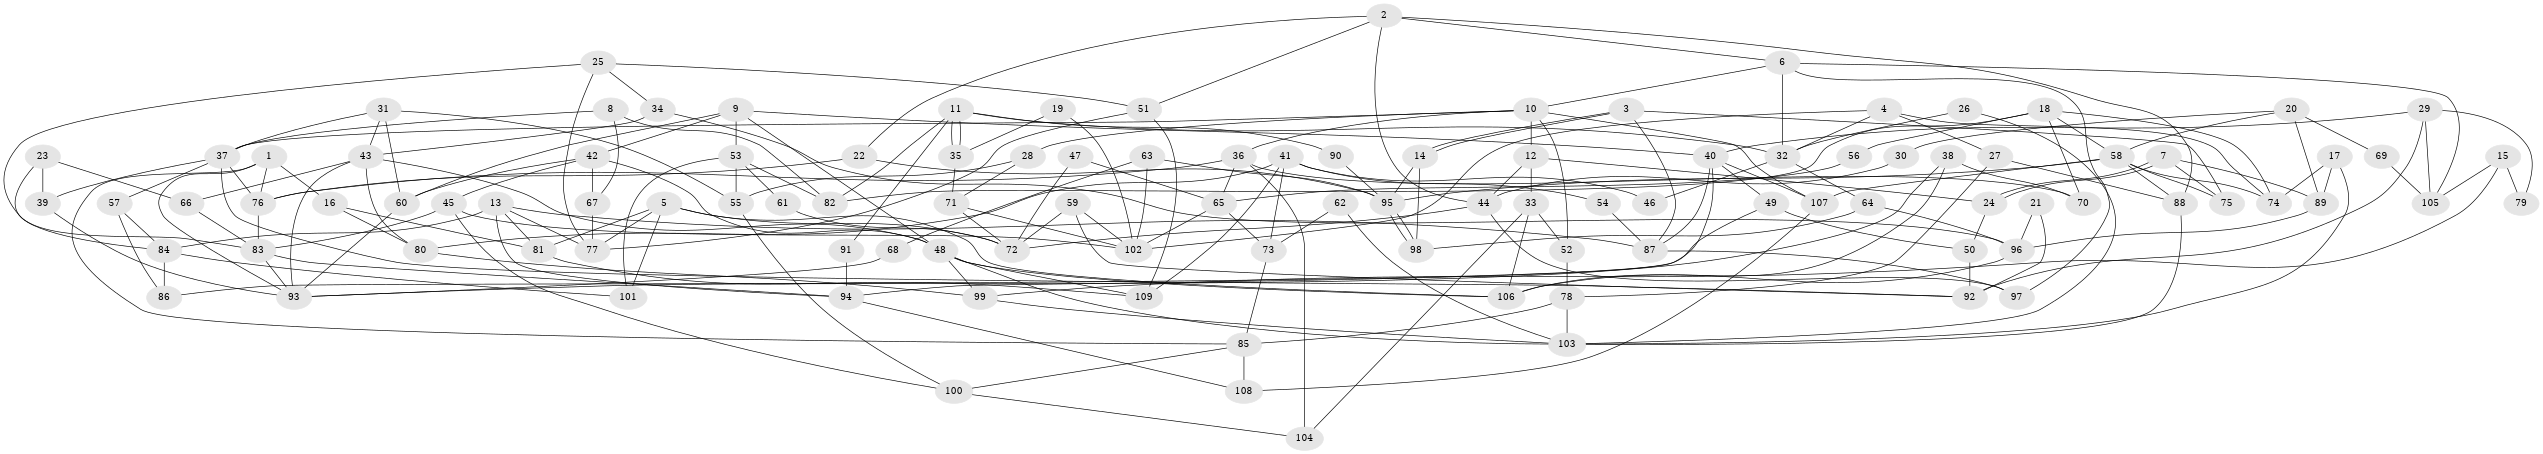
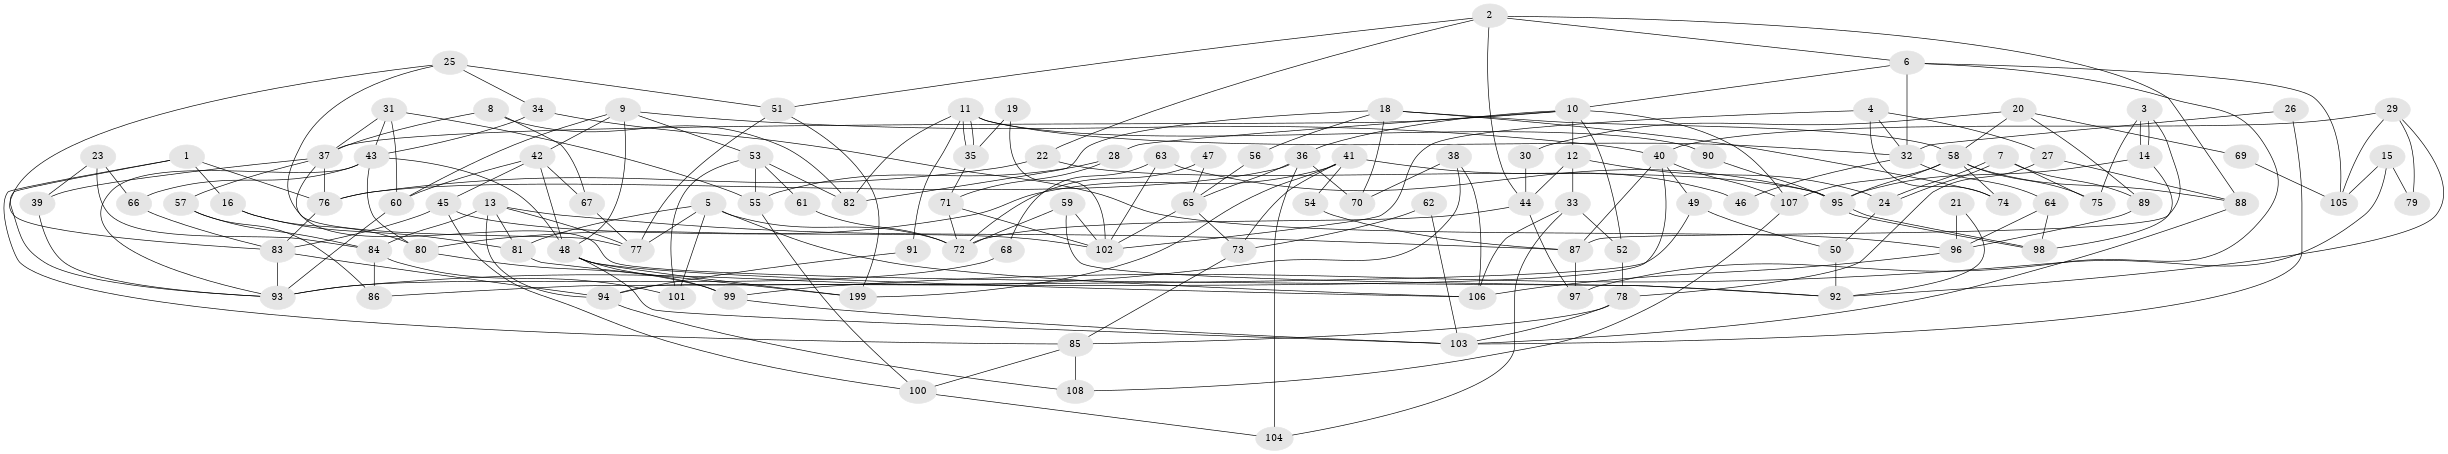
node "17": removed
node "109": label "109" -> "199"
